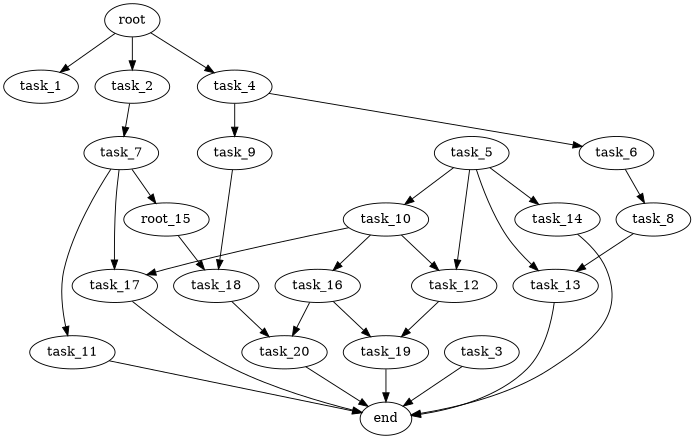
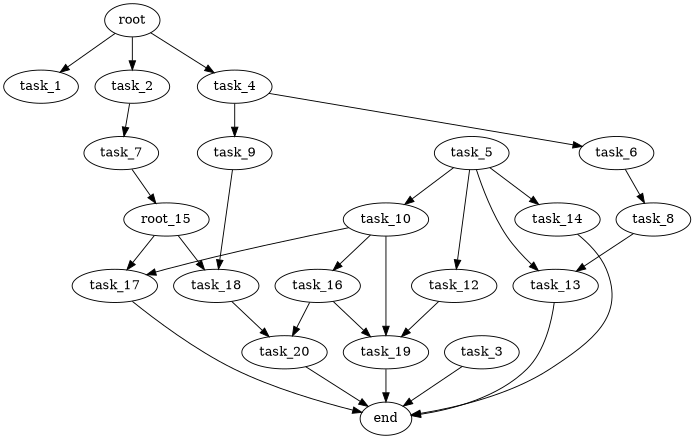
edge "task_7" -> "task_17": now "root_15" -> "task_17"
edge "task_10" -> "task_12": now "task_10" -> "task_19"
node "task_11": removed
